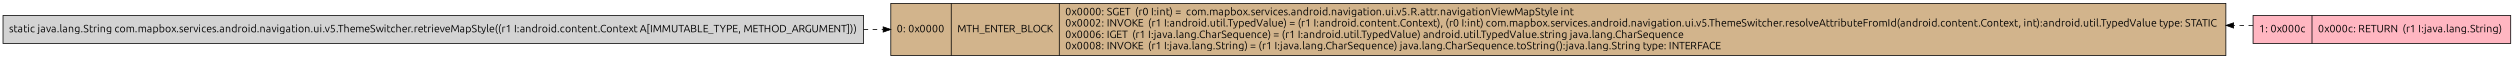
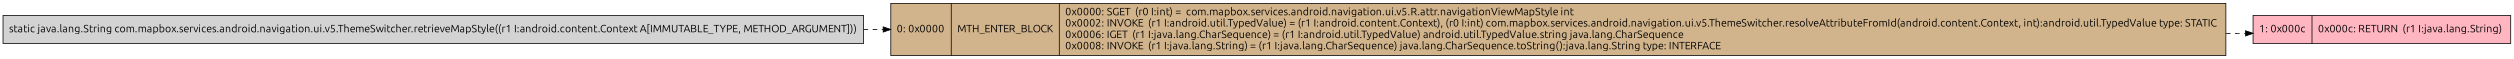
edge "1: 0x000c" -> "0: 0x0000": reversed
